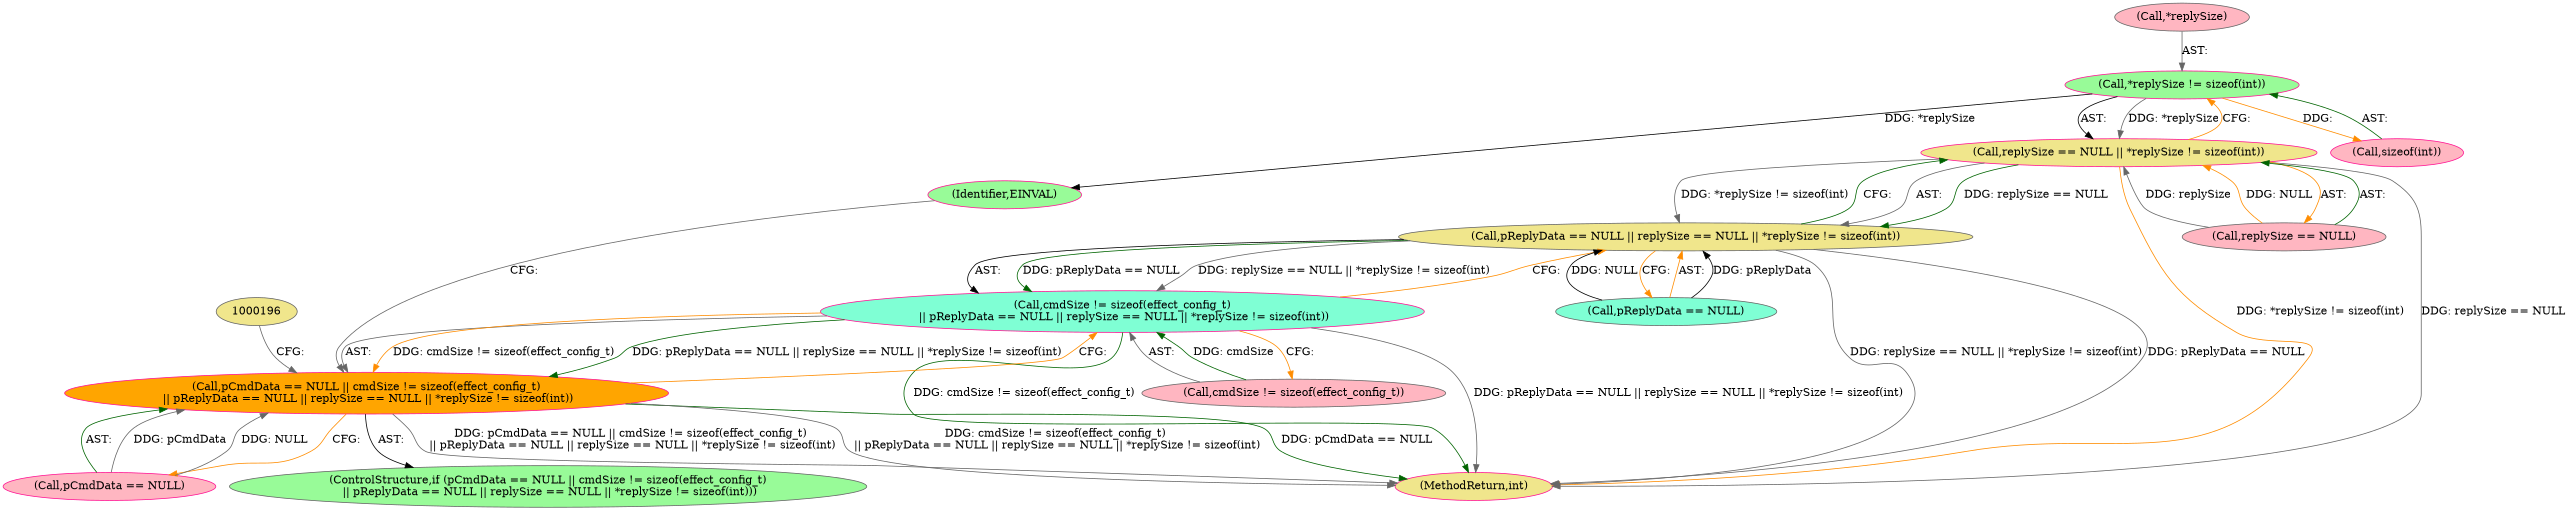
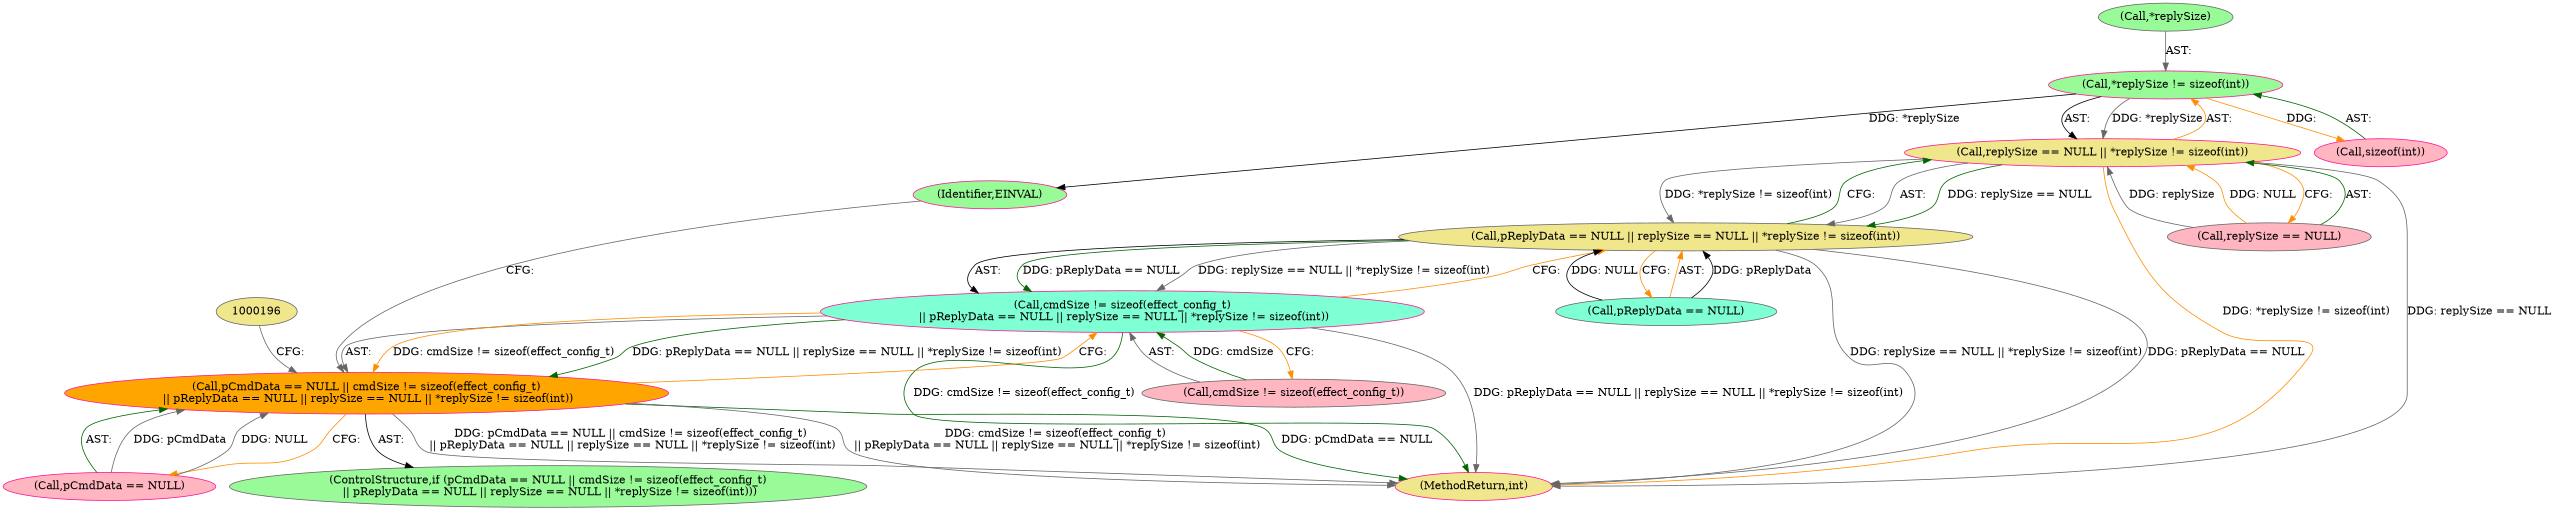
node "(Call,*replySize)": fillcolor lightpink -> palegreen
edge "(Call,replySize == NULL || *replySize != sizeof(int))" -> "(Call,*replySize != sizeof(int))": label "CFG: " -> "AST: "
edge "(Call,replySize == NULL || *replySize != sizeof(int))" -> "(Call,replySize == NULL)": label "AST: " -> "CFG: "
